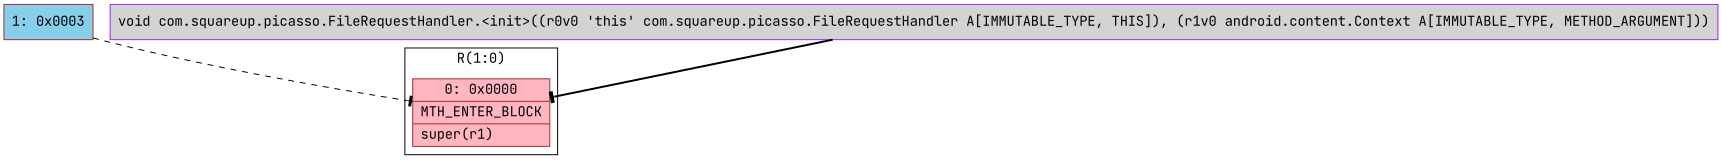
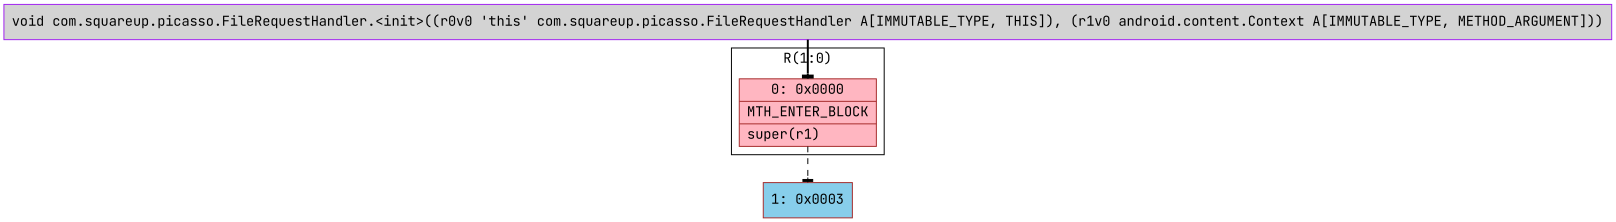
edge "1: 0x0003" -> "0: 0x0000": reversed
